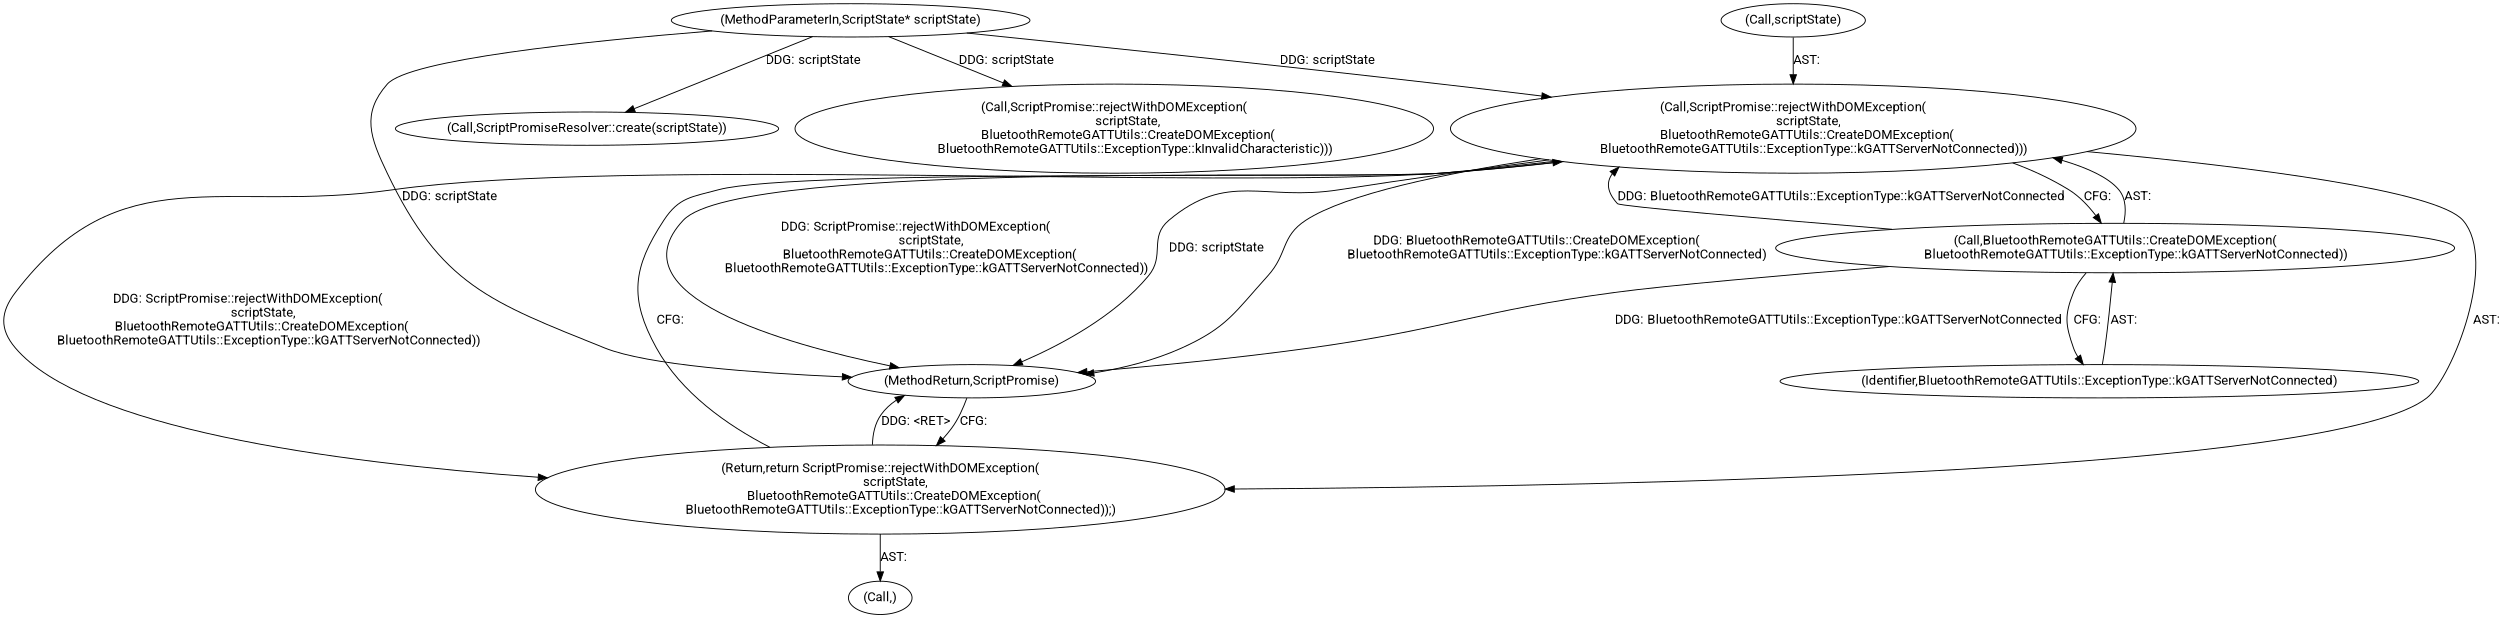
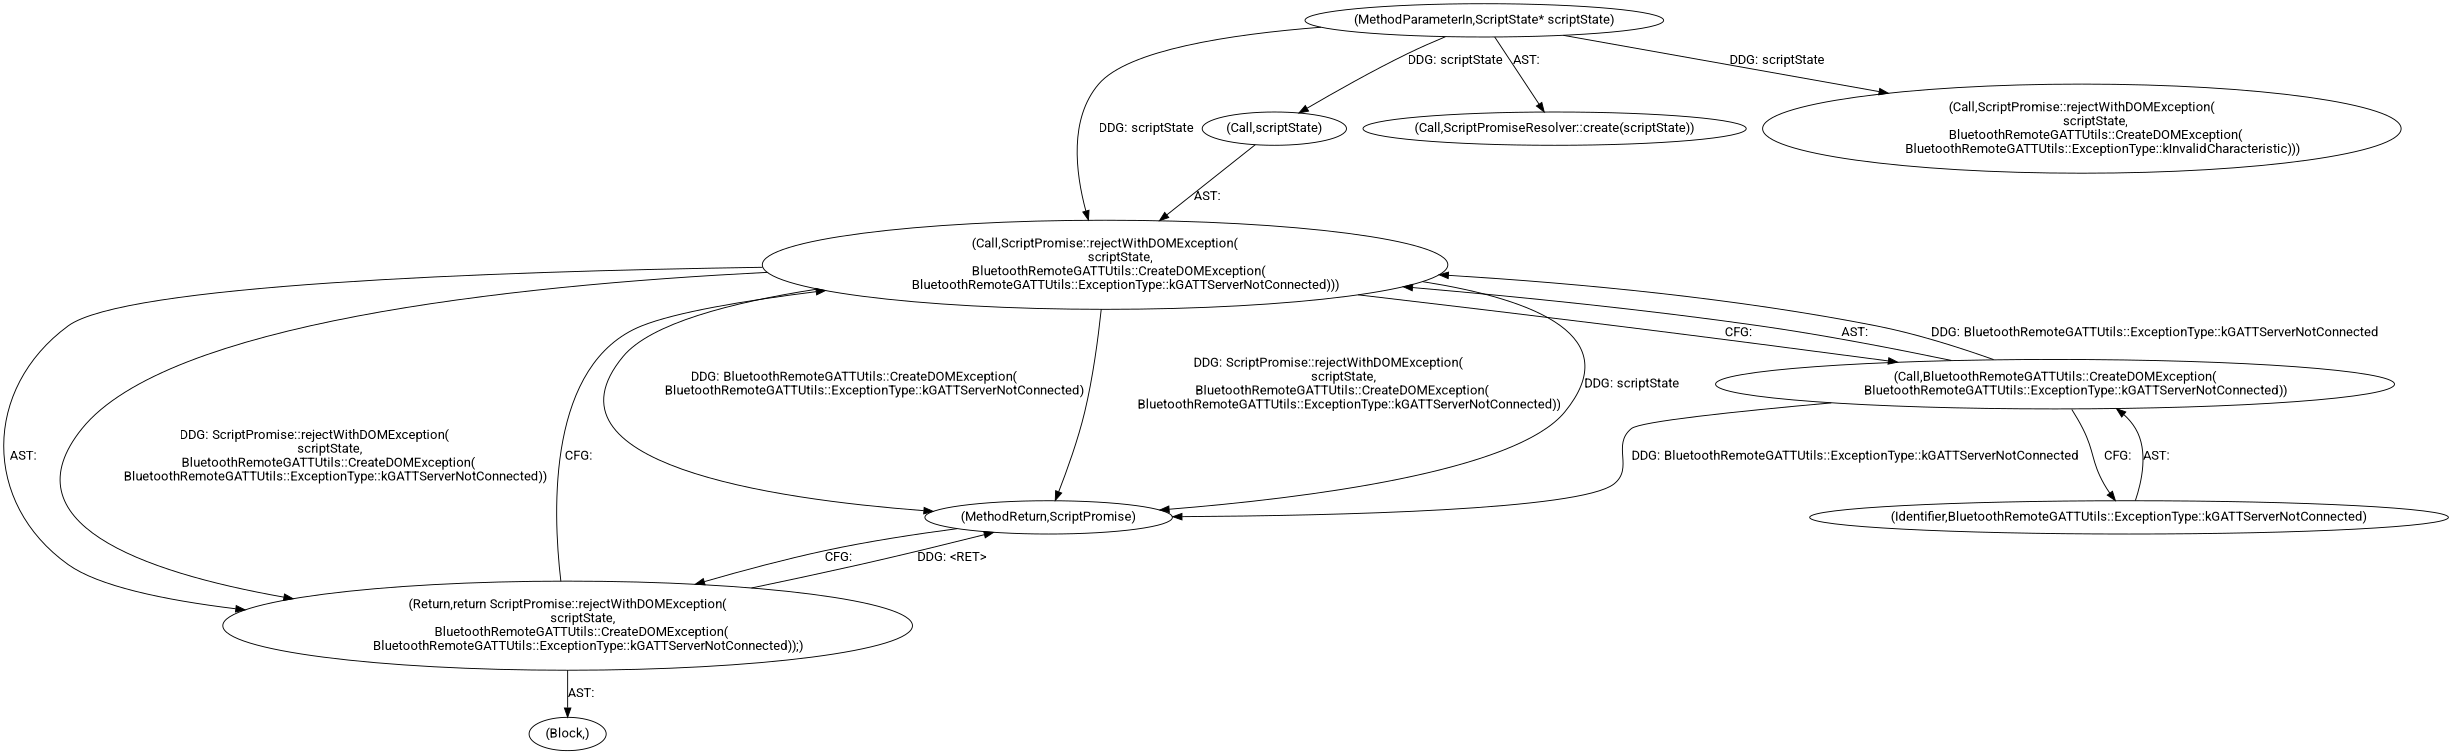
edge "(MethodParameterIn,ScriptState* scriptState)" -> "(Call,ScriptPromiseResolver::create(scriptState))": label "DDG: scriptState" -> "AST: "
edge "(MethodParameterIn,ScriptState* scriptState)" -> "(MethodReturn,ScriptPromise)": now "(MethodParameterIn,ScriptState* scriptState)" -> "(Call,scriptState)"
node "(Call,)": label "(Call,)" -> "(Block,)"
